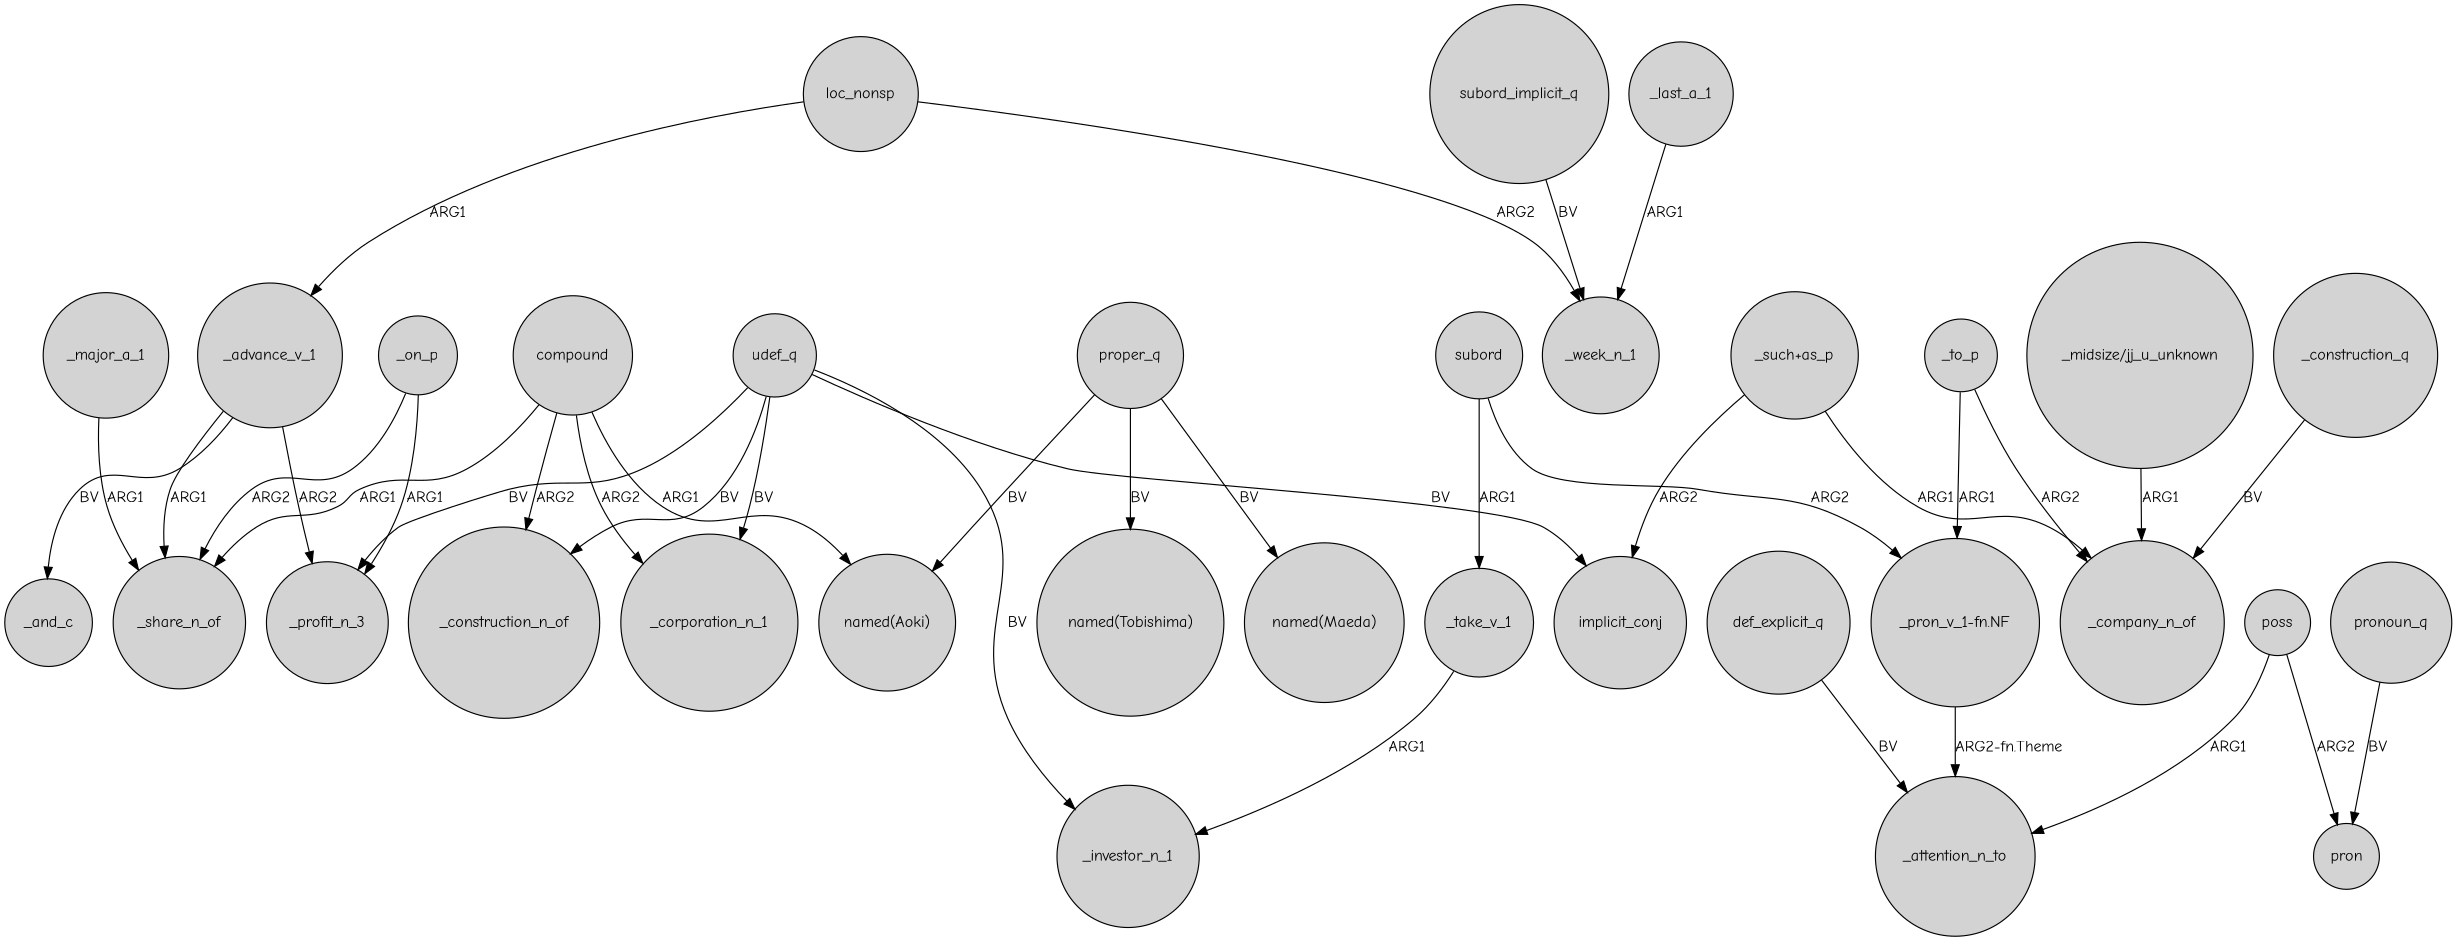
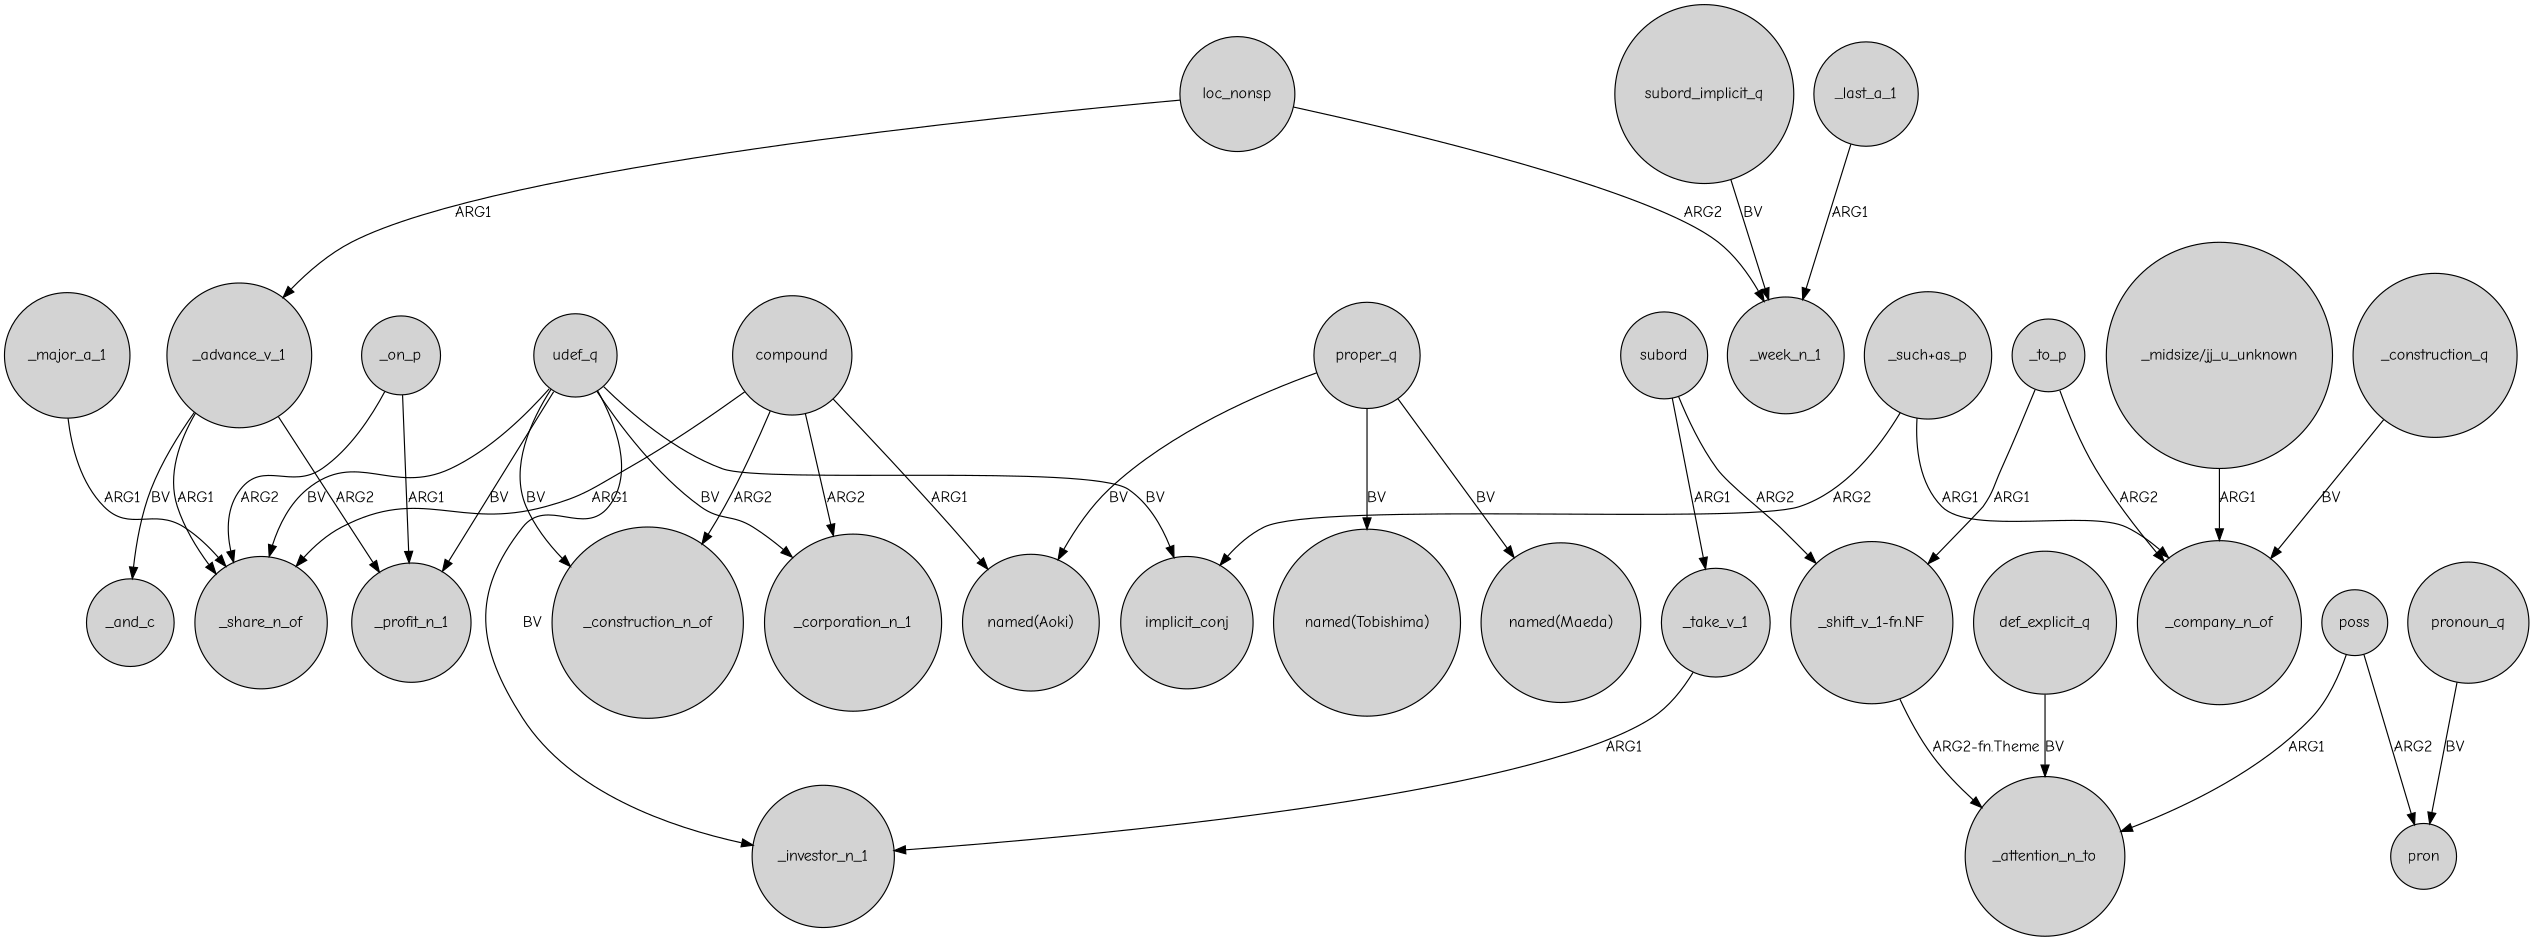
edge "udef_q" -> "_share_n_of": added, label "BV"
node "_profit_n_3": label "_profit_n_3" -> "_profit_n_1"
node "_pron_v_1-fn.NF": label "_pron_v_1-fn.NF" -> "_shift_v_1-fn.NF"
